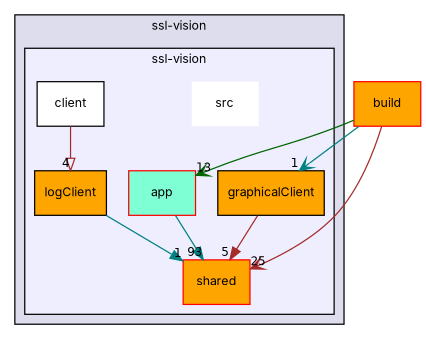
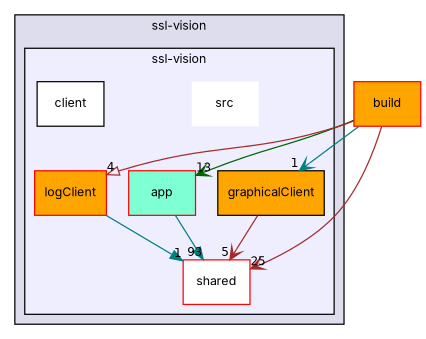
edge "client" -> "logClient": now "build" -> "logClient"
node "logClient": color black -> red
edge "graphicalClient" -> "shared": arrowhead normal -> vee
node "shared": fillcolor orange -> white
